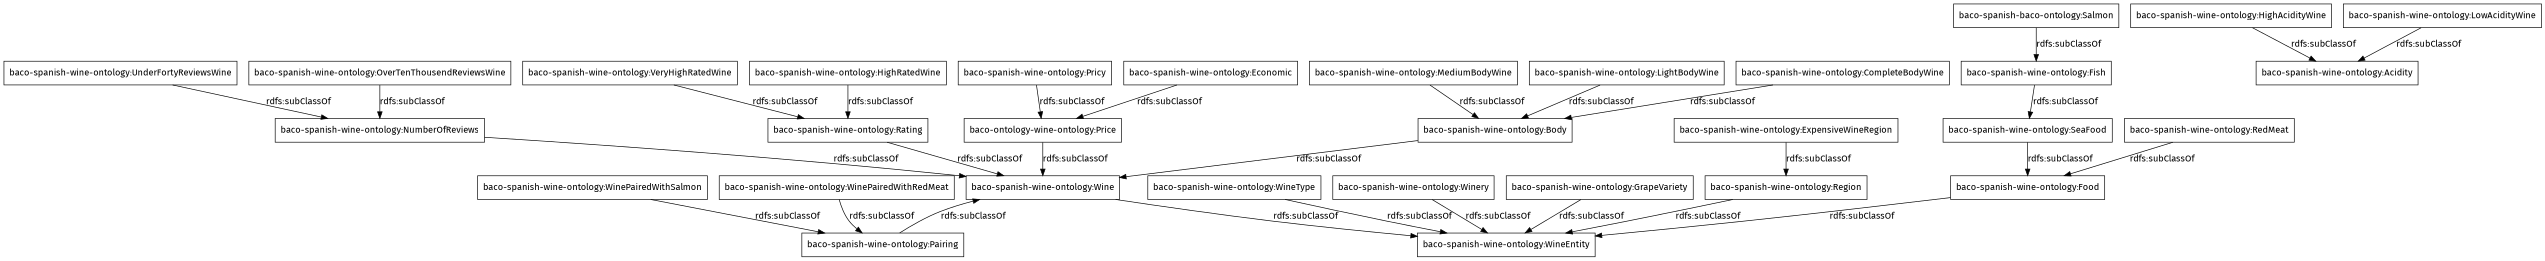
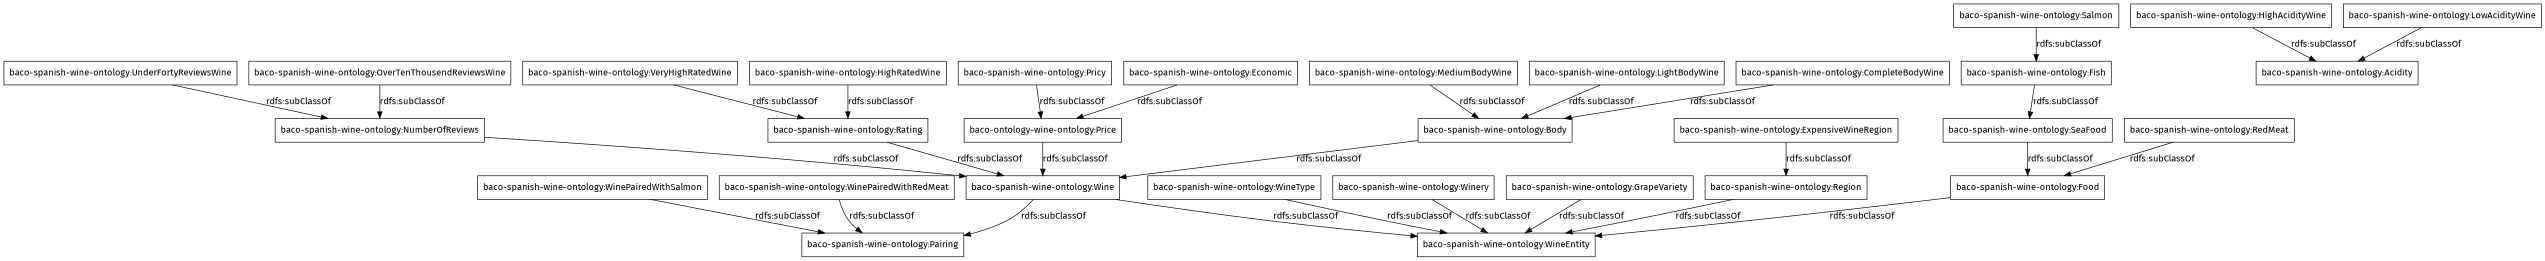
node "baco-spanish-baco-ontology:Salmon": label "baco-spanish-baco-ontology:Salmon" -> "baco-spanish-wine-ontology:Salmon"
edge "baco-spanish-wine-ontology:Pairing" -> "baco-spanish-wine-ontology:Wine": reversed
